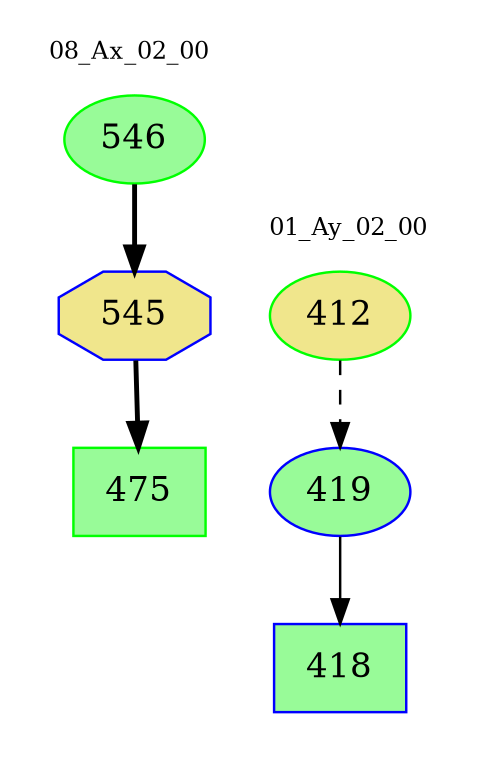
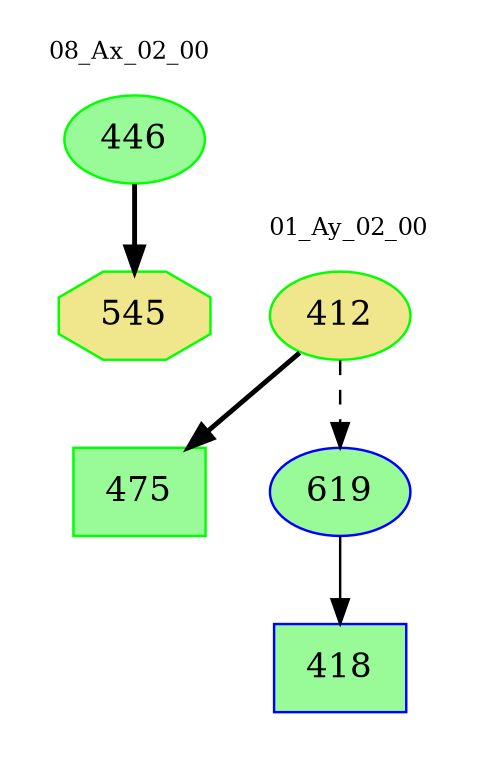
node "546": label "546" -> "446"
node "545": color blue -> green
edge "545" -> "475": now "412" -> "475"
node "419": label "419" -> "619"
